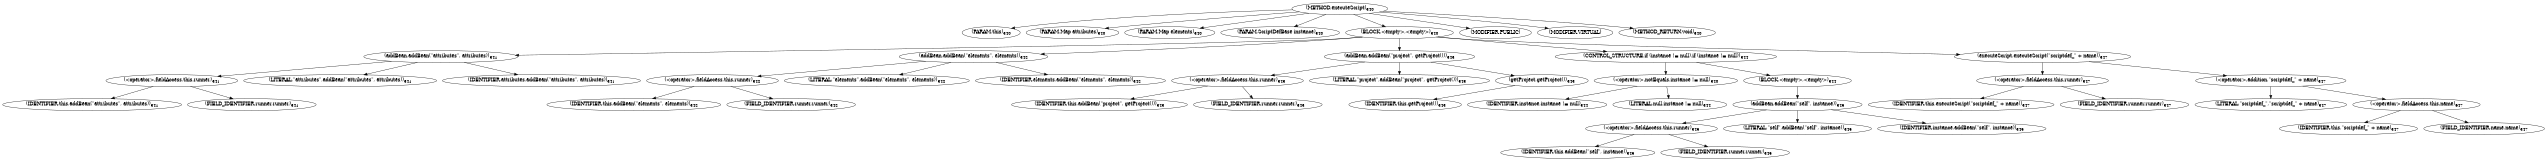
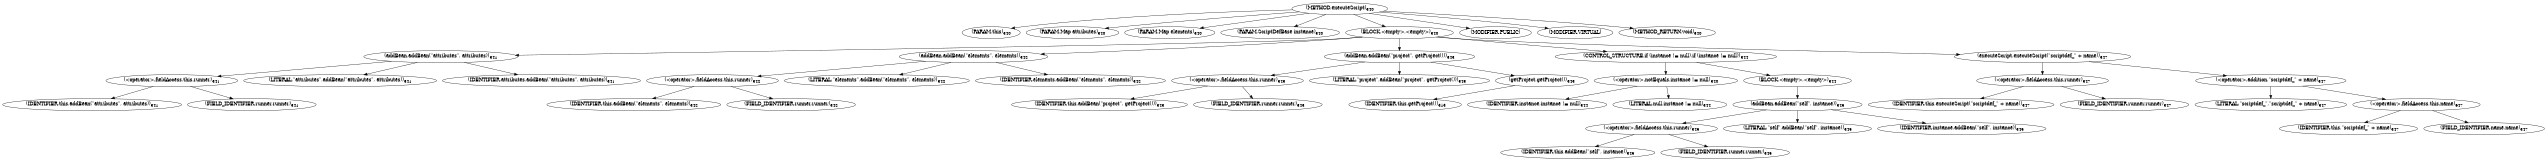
node "(IDENTIFIER,this,getProject())": text "343" -> "313"
